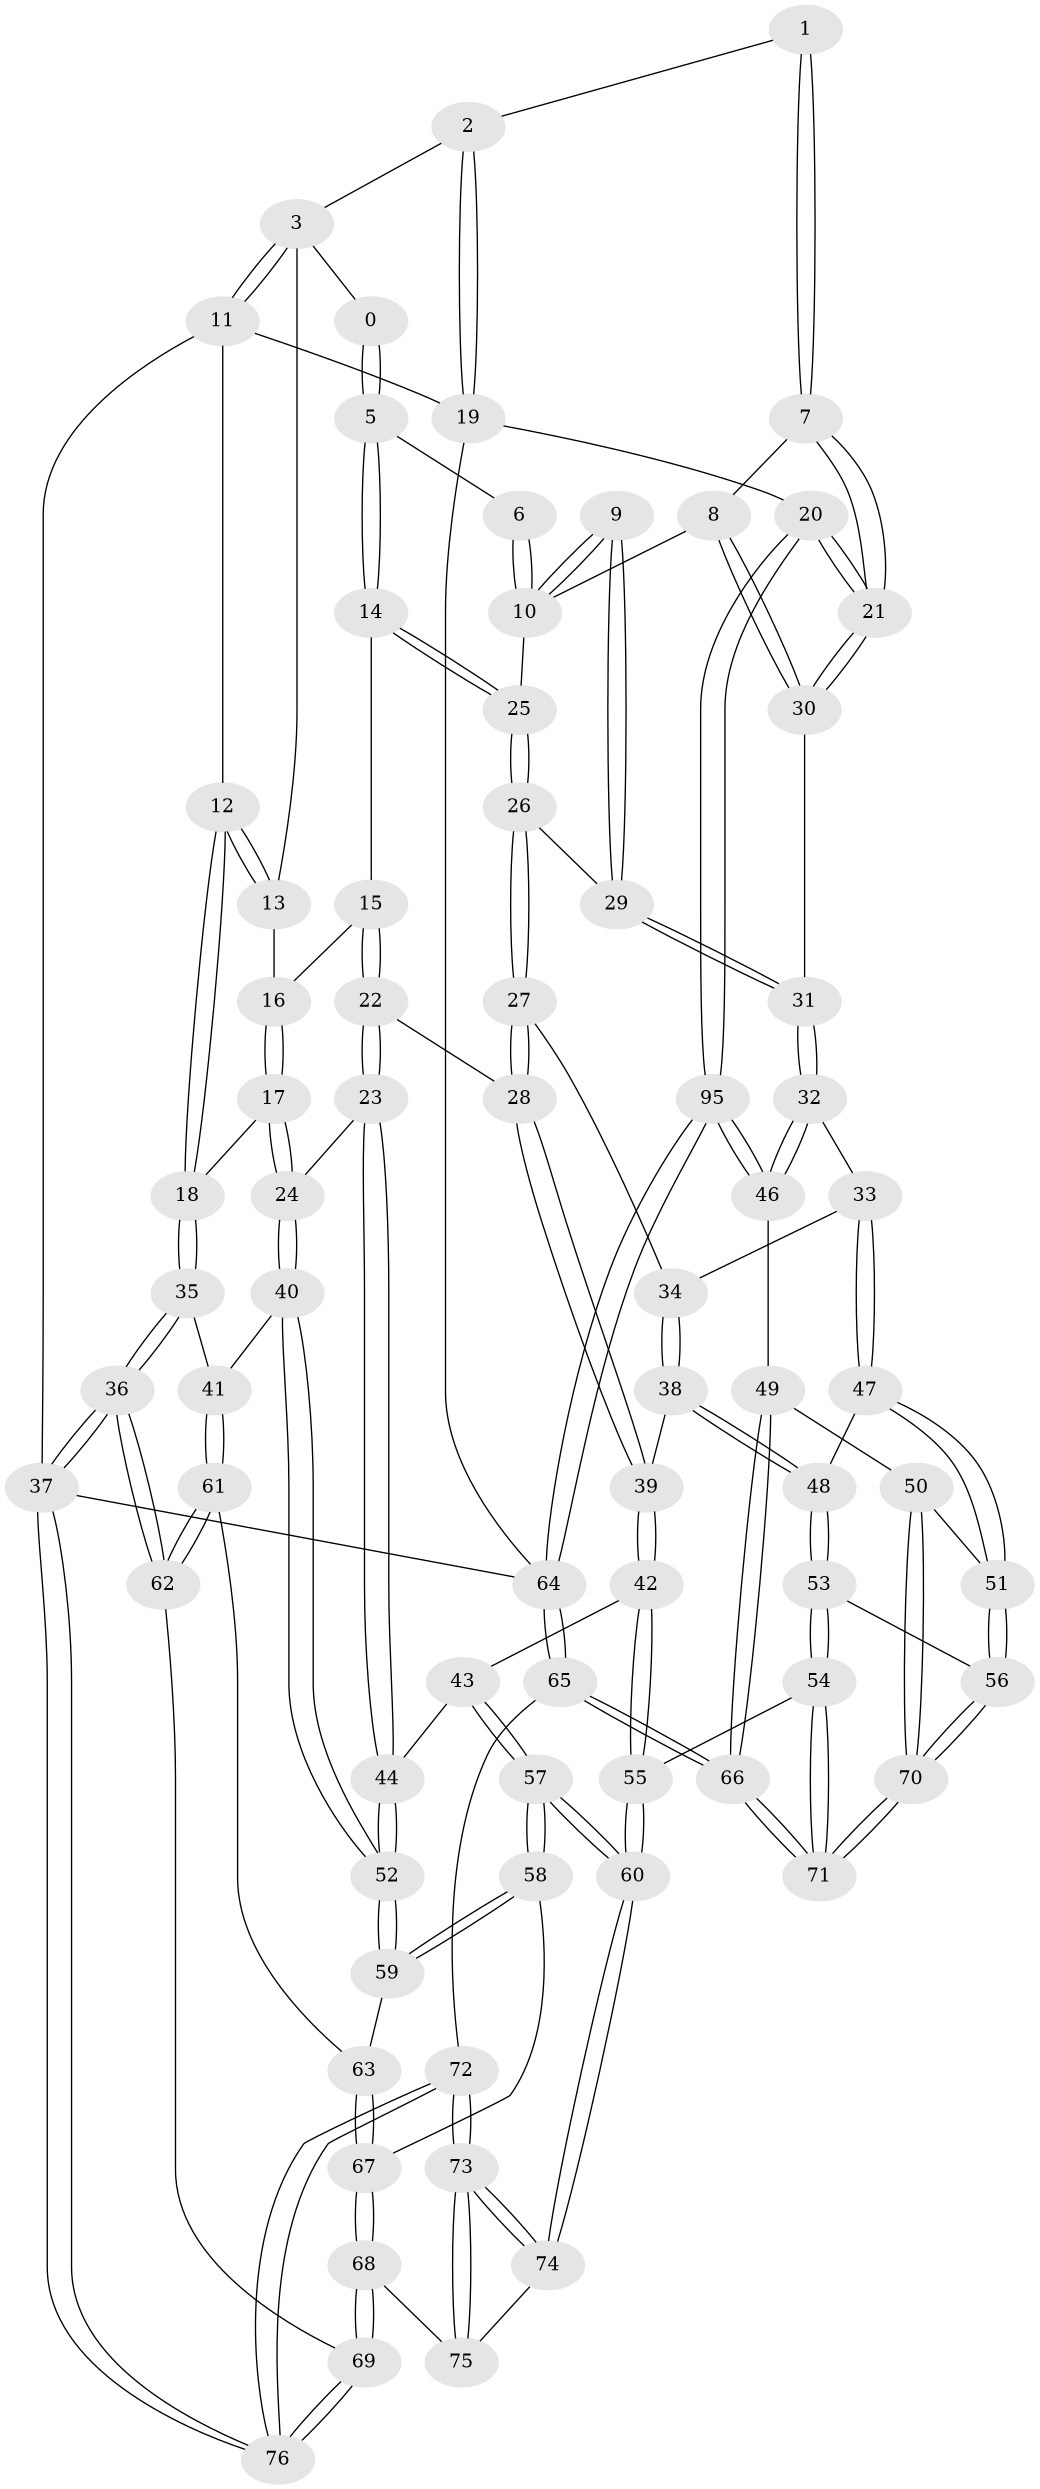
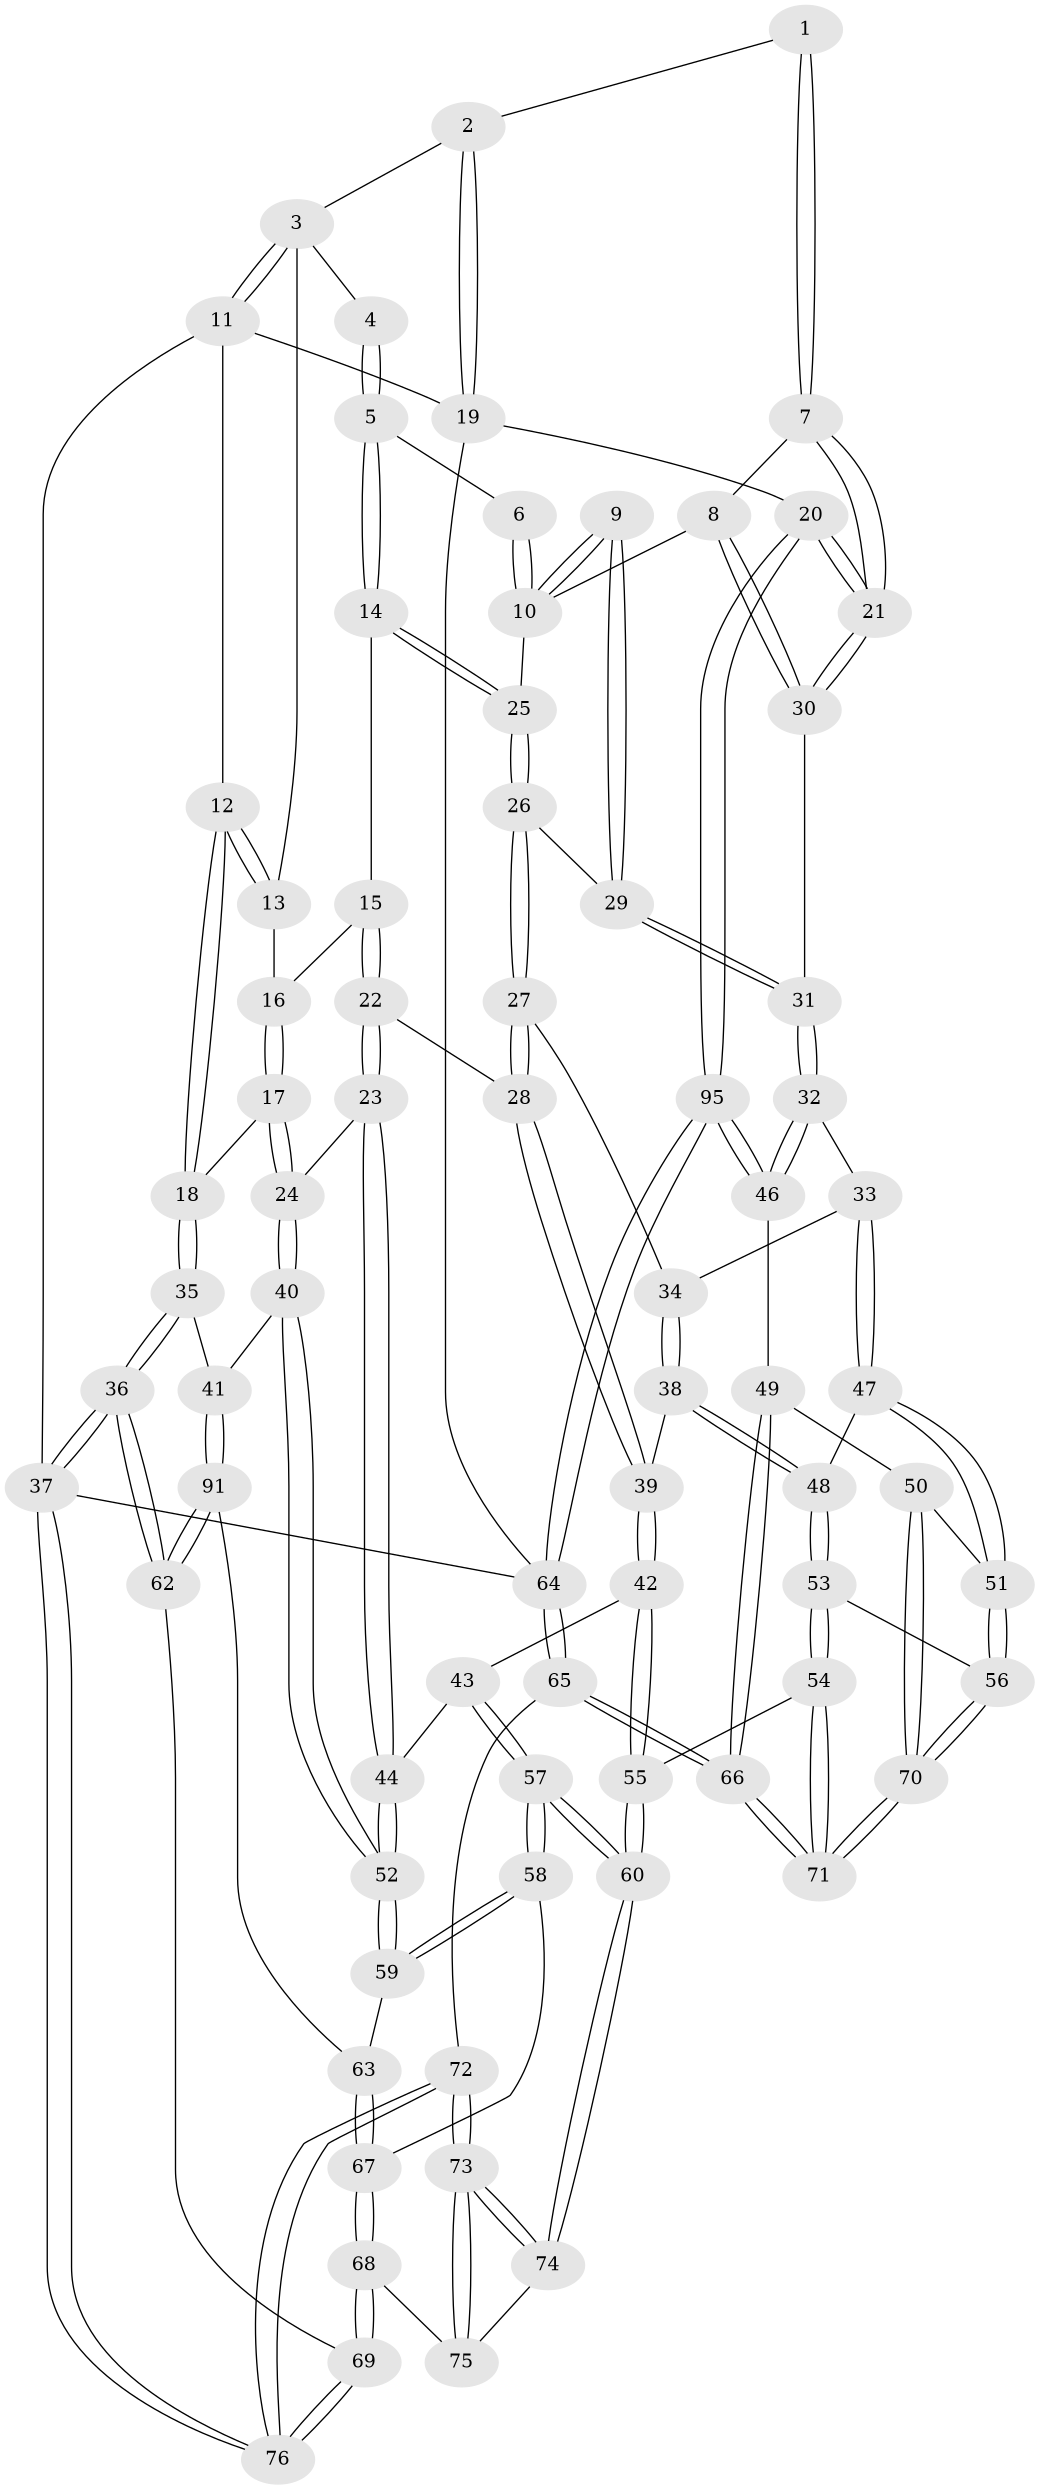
node "0": label "0" -> "4"
node "61": label "61" -> "91"
